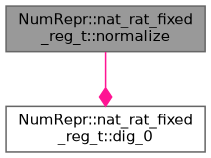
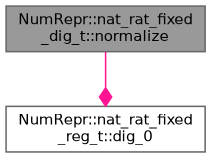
node "NumRepr::nat_rat_fixed _reg_t::normalize": label "NumRepr::nat_rat_fixed _reg_t::normalize" -> "NumRepr::nat_rat_fixed _dig_t::normalize"
